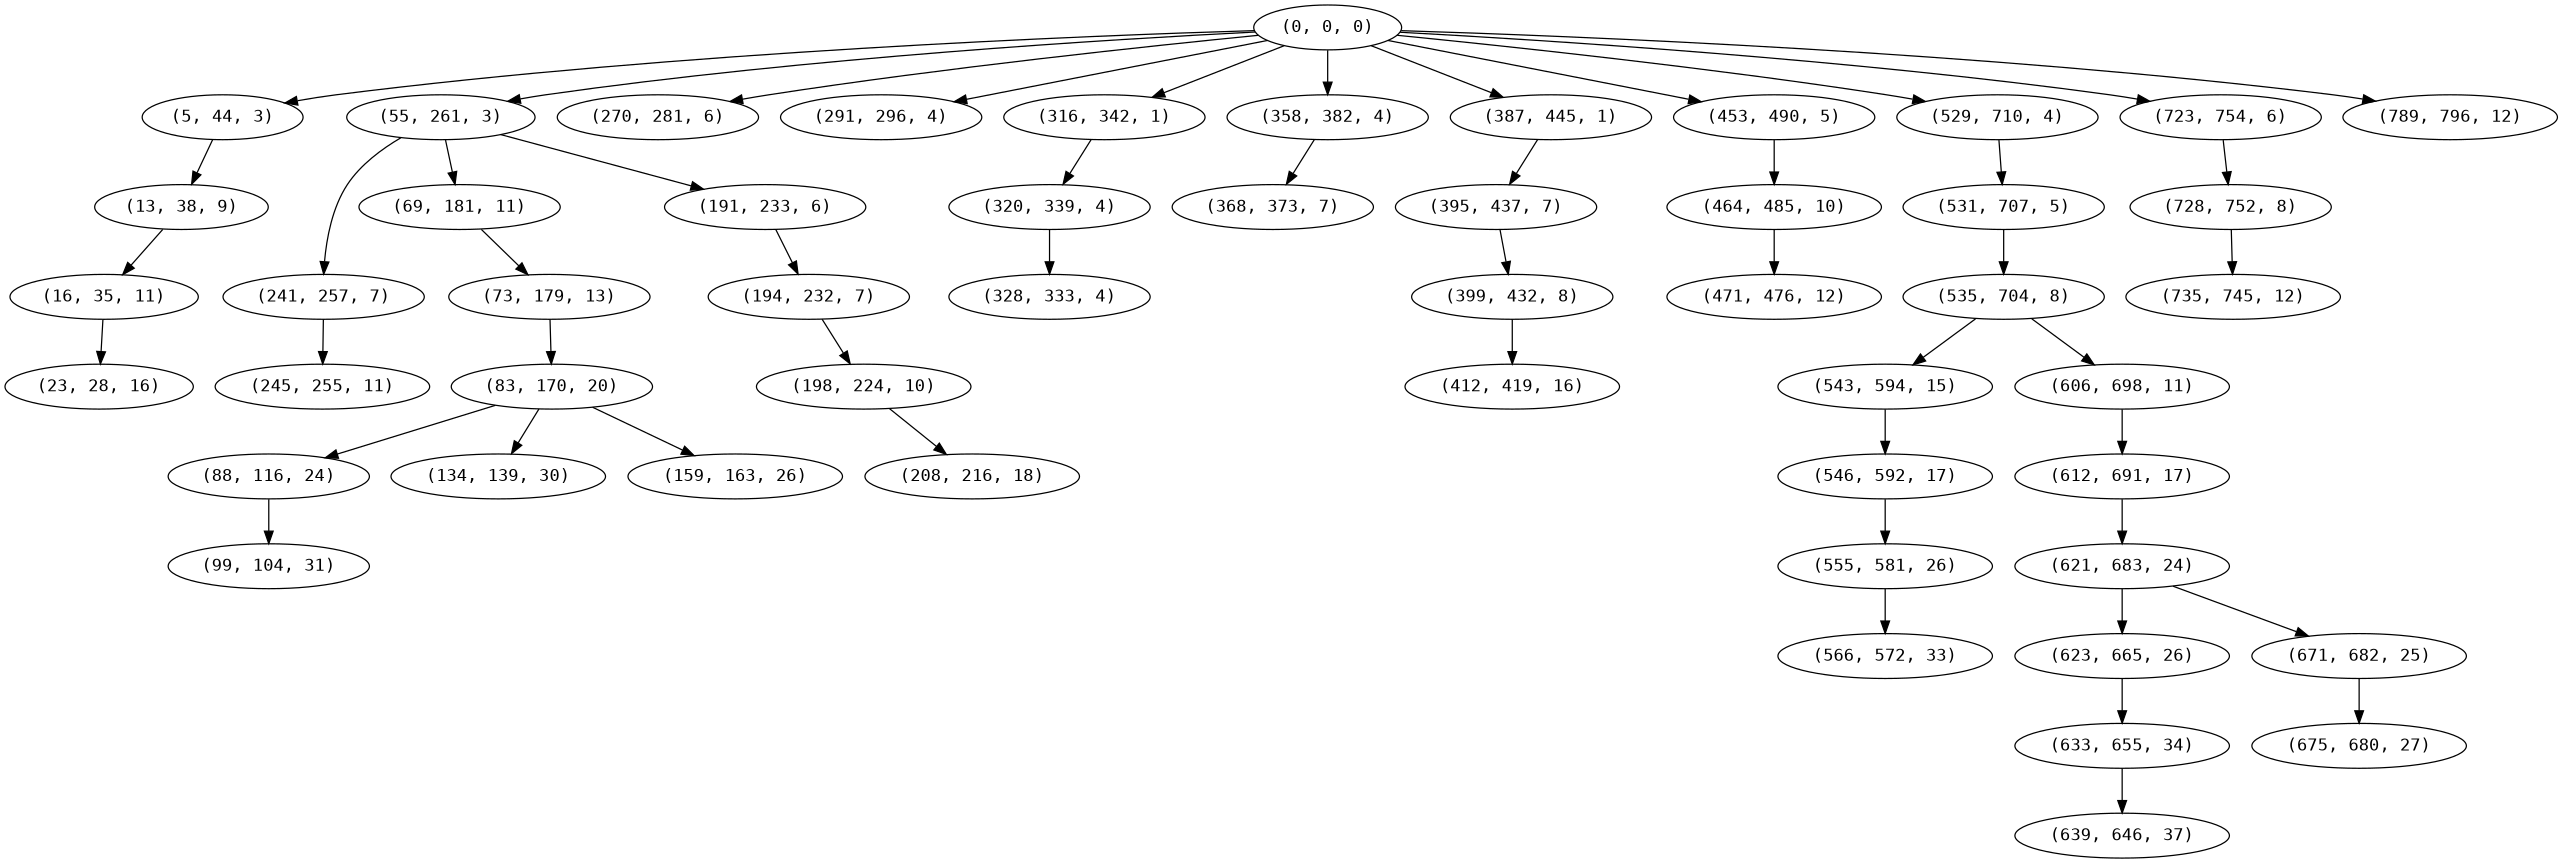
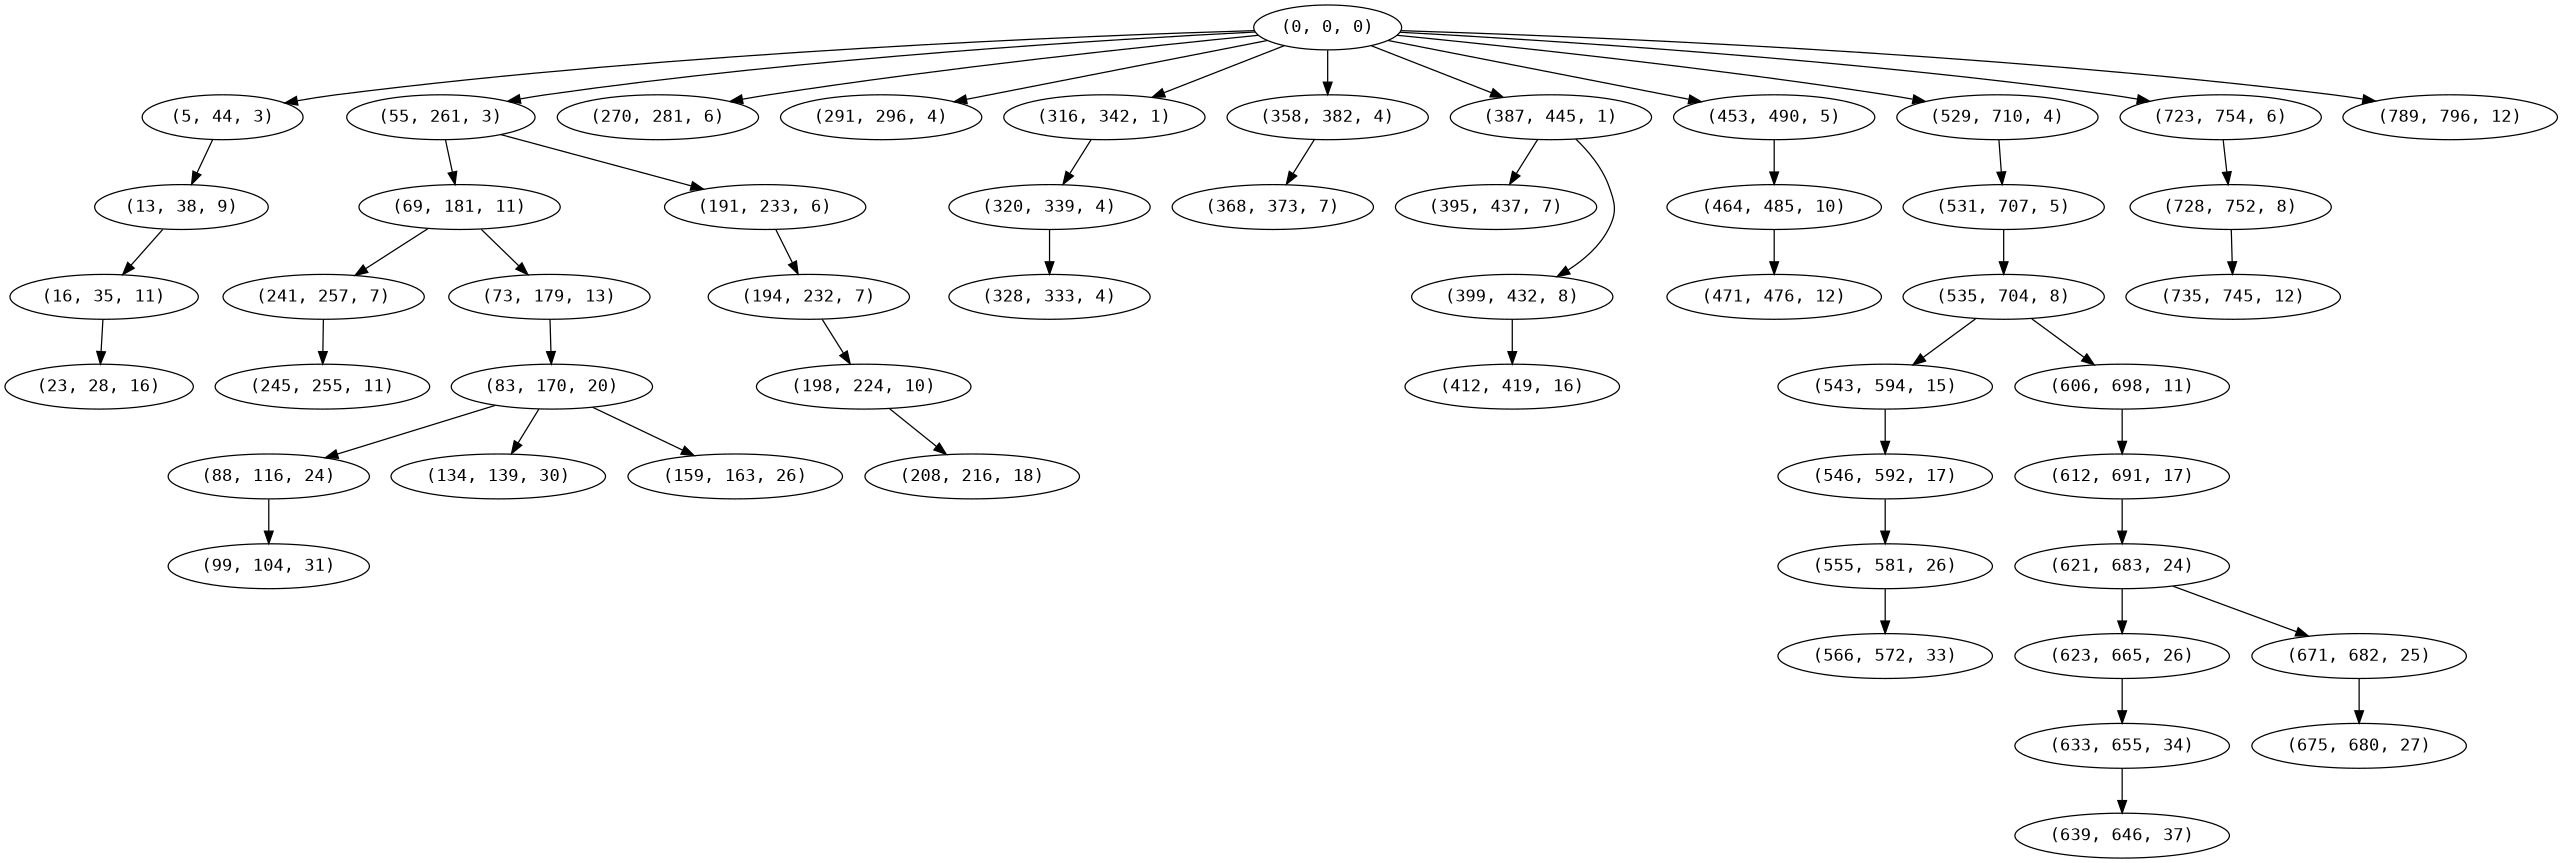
edge "(55, 261, 3)" -> "(241, 257, 7)": now "(69, 181, 11)" -> "(241, 257, 7)"
edge "(395, 437, 7)" -> "(399, 432, 8)": now "(387, 445, 1)" -> "(399, 432, 8)"
